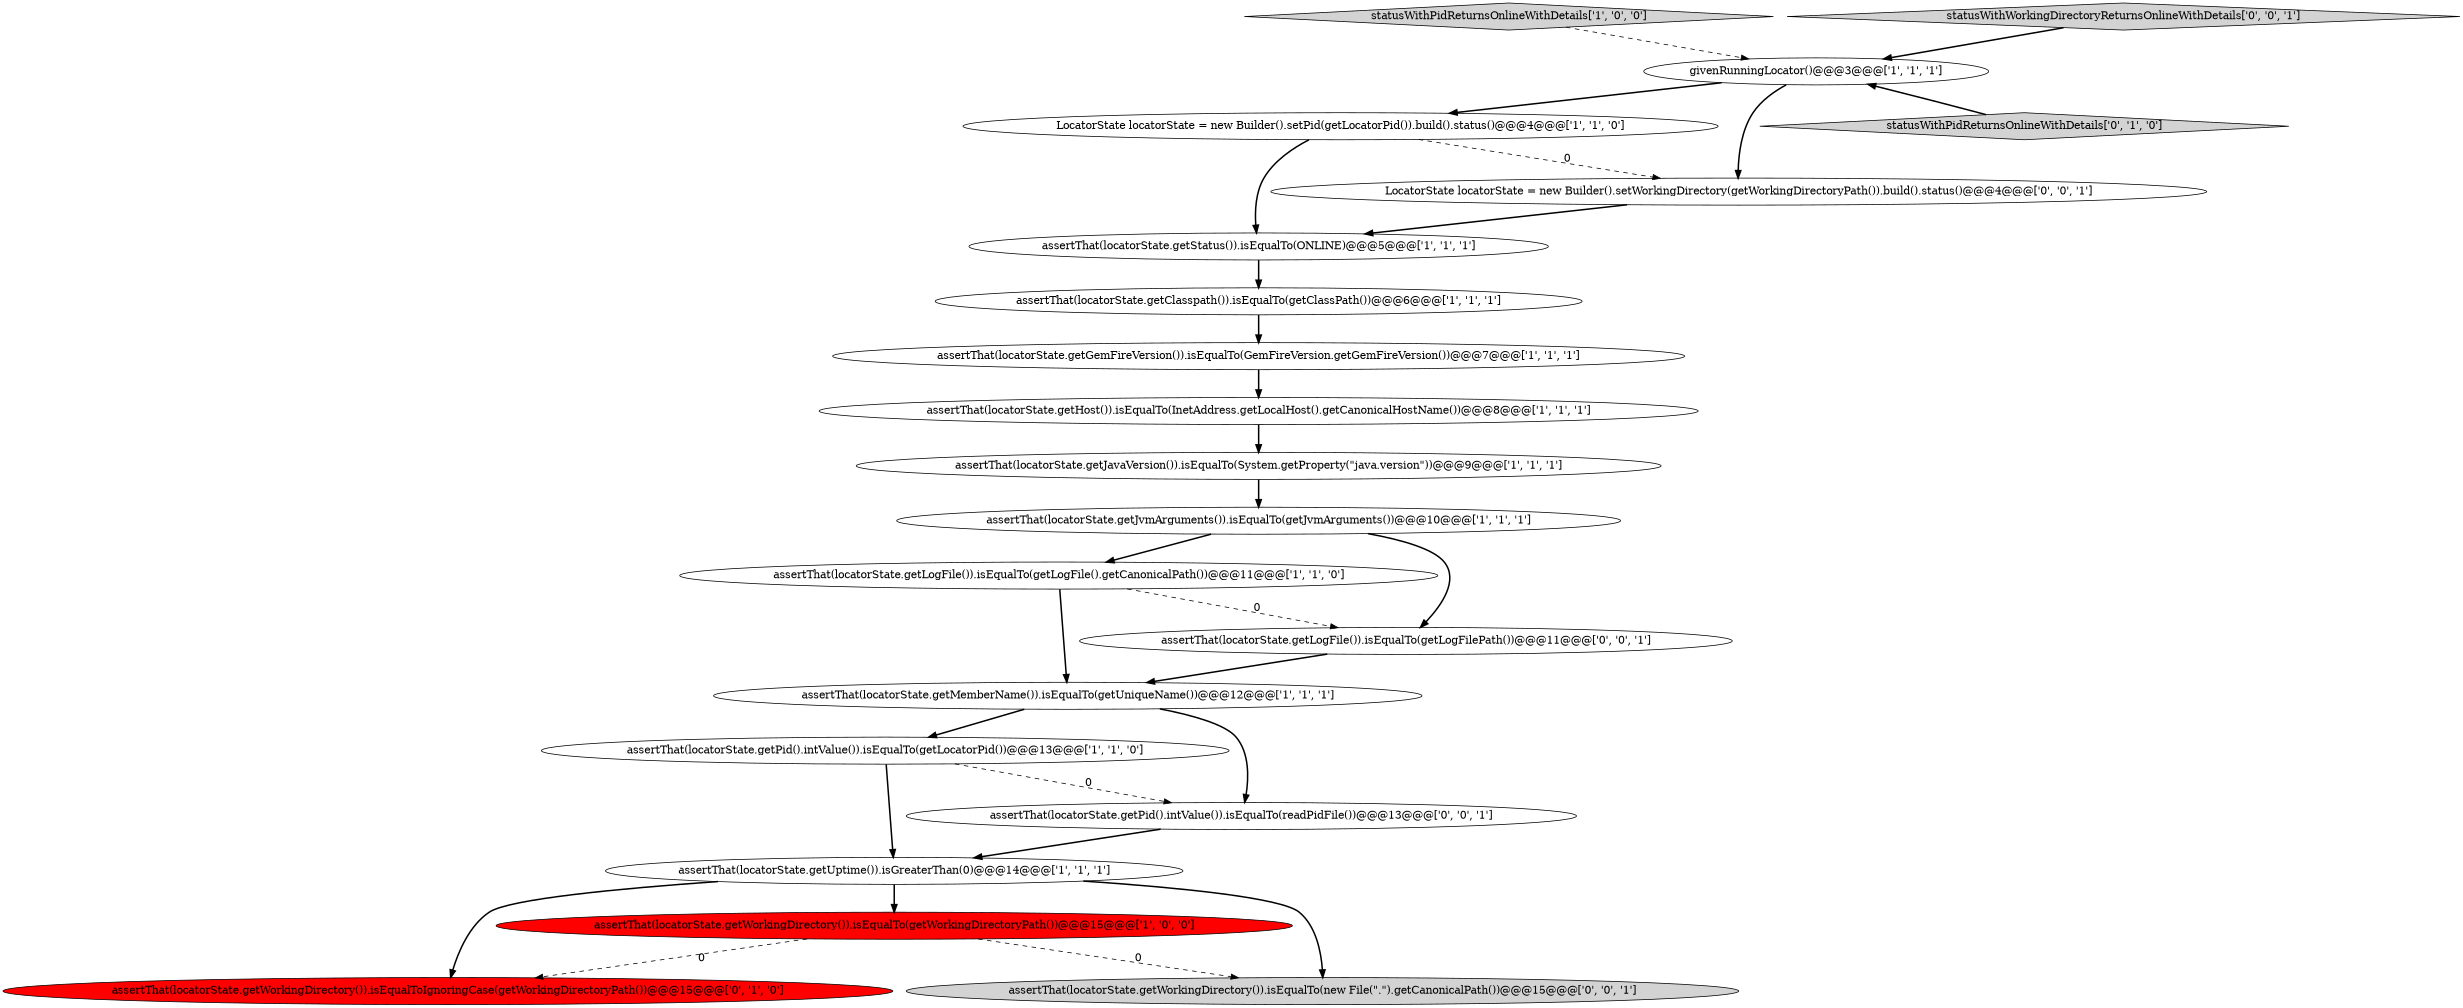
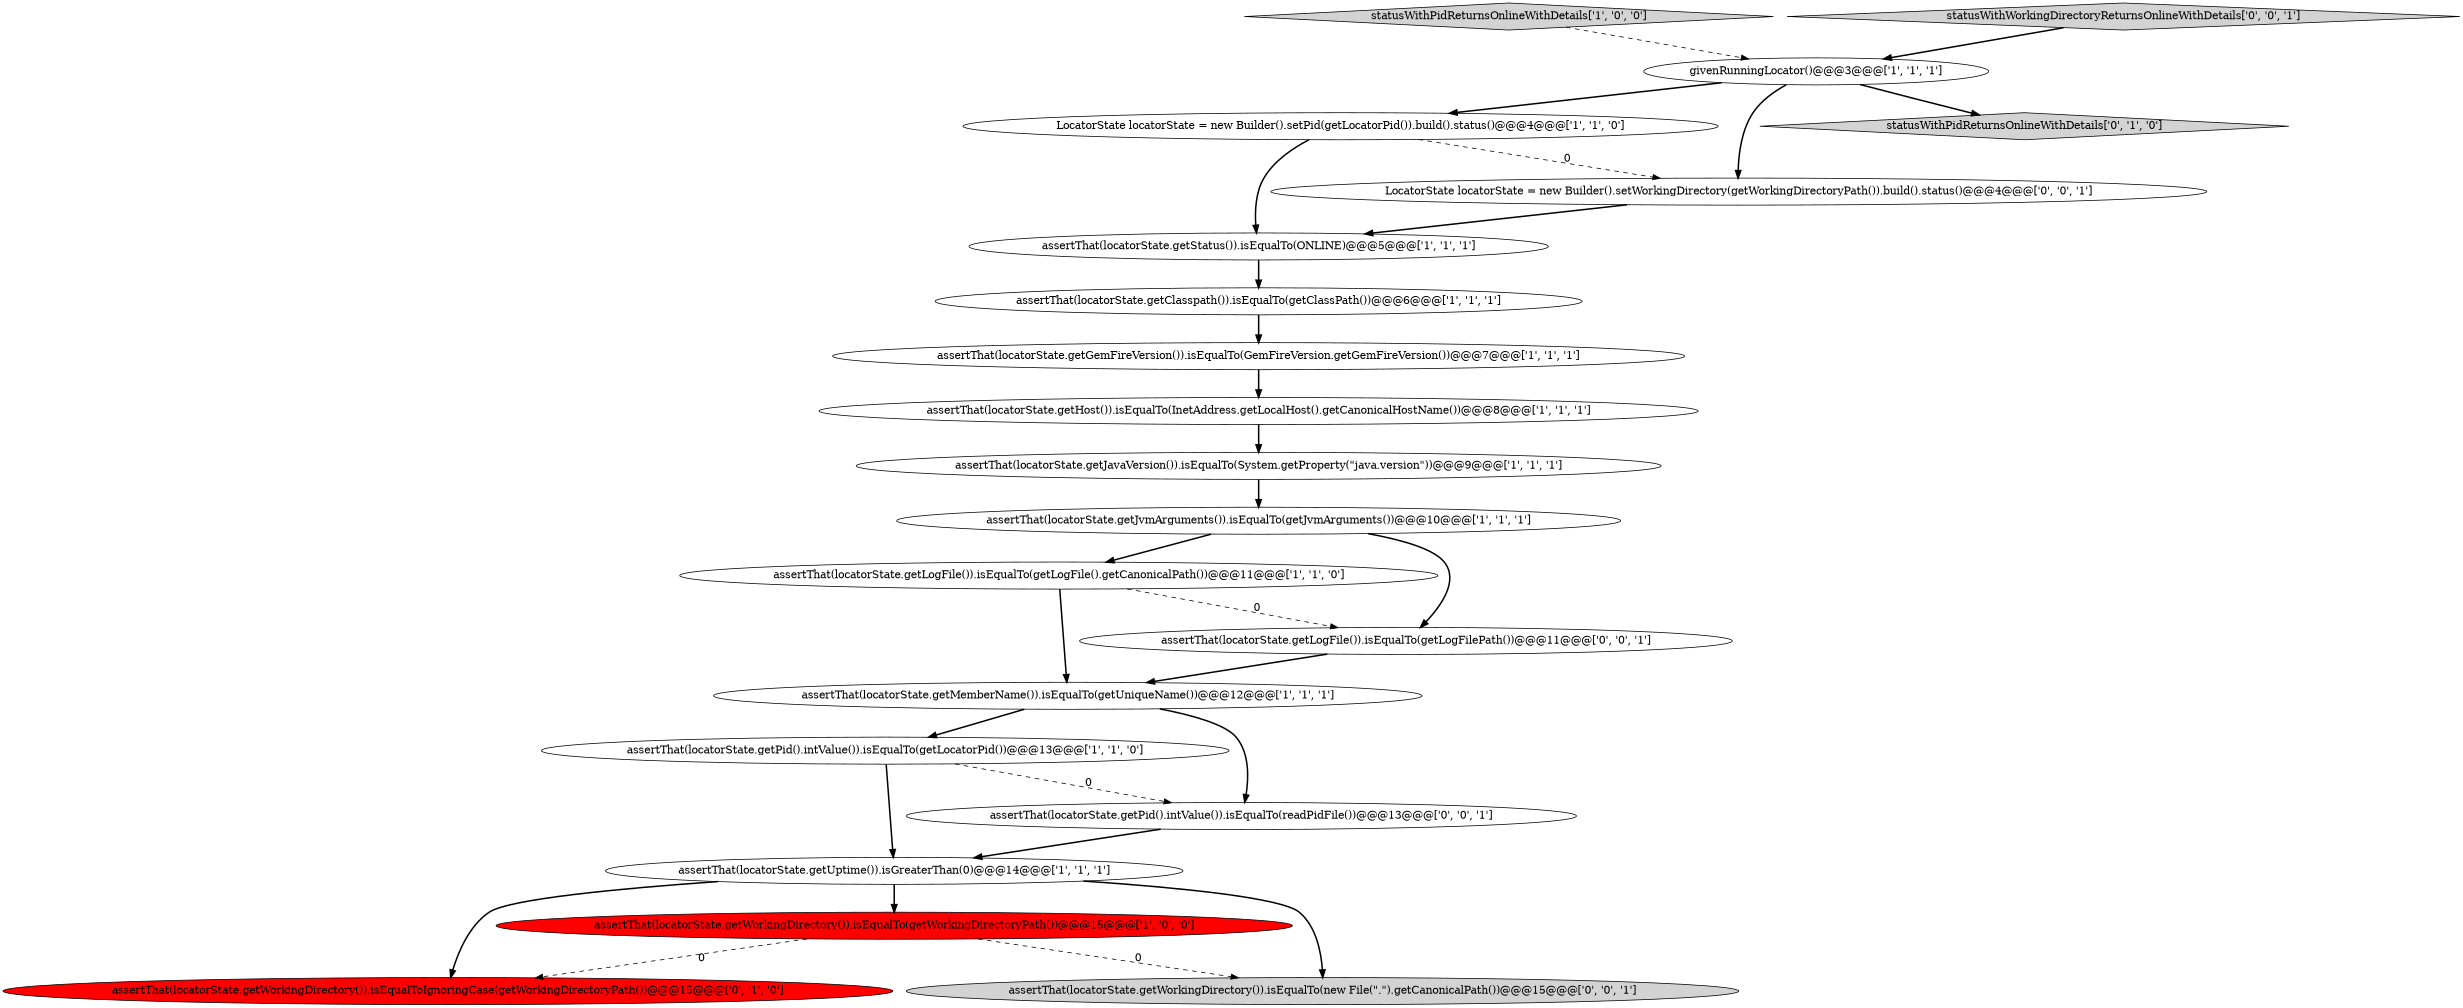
edge "statusWithPidReturnsOnlineWithDetails['0', '1', '0']" -> "givenRunningLocator()@@@3@@@['1', '1', '1']": reversed
